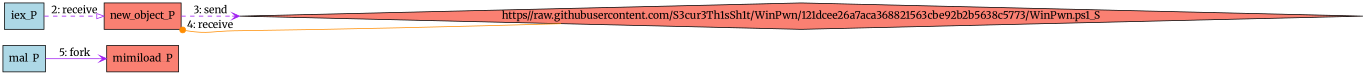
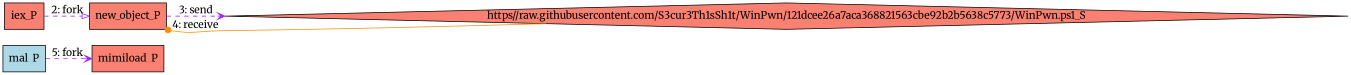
edge "iex_P" -> "new_object_P": label "2: receive" -> "2: fork"
node "iex_P": fillcolor lightblue -> salmon
edge "mal_P" -> "mimiload_P": style solid -> dashed
